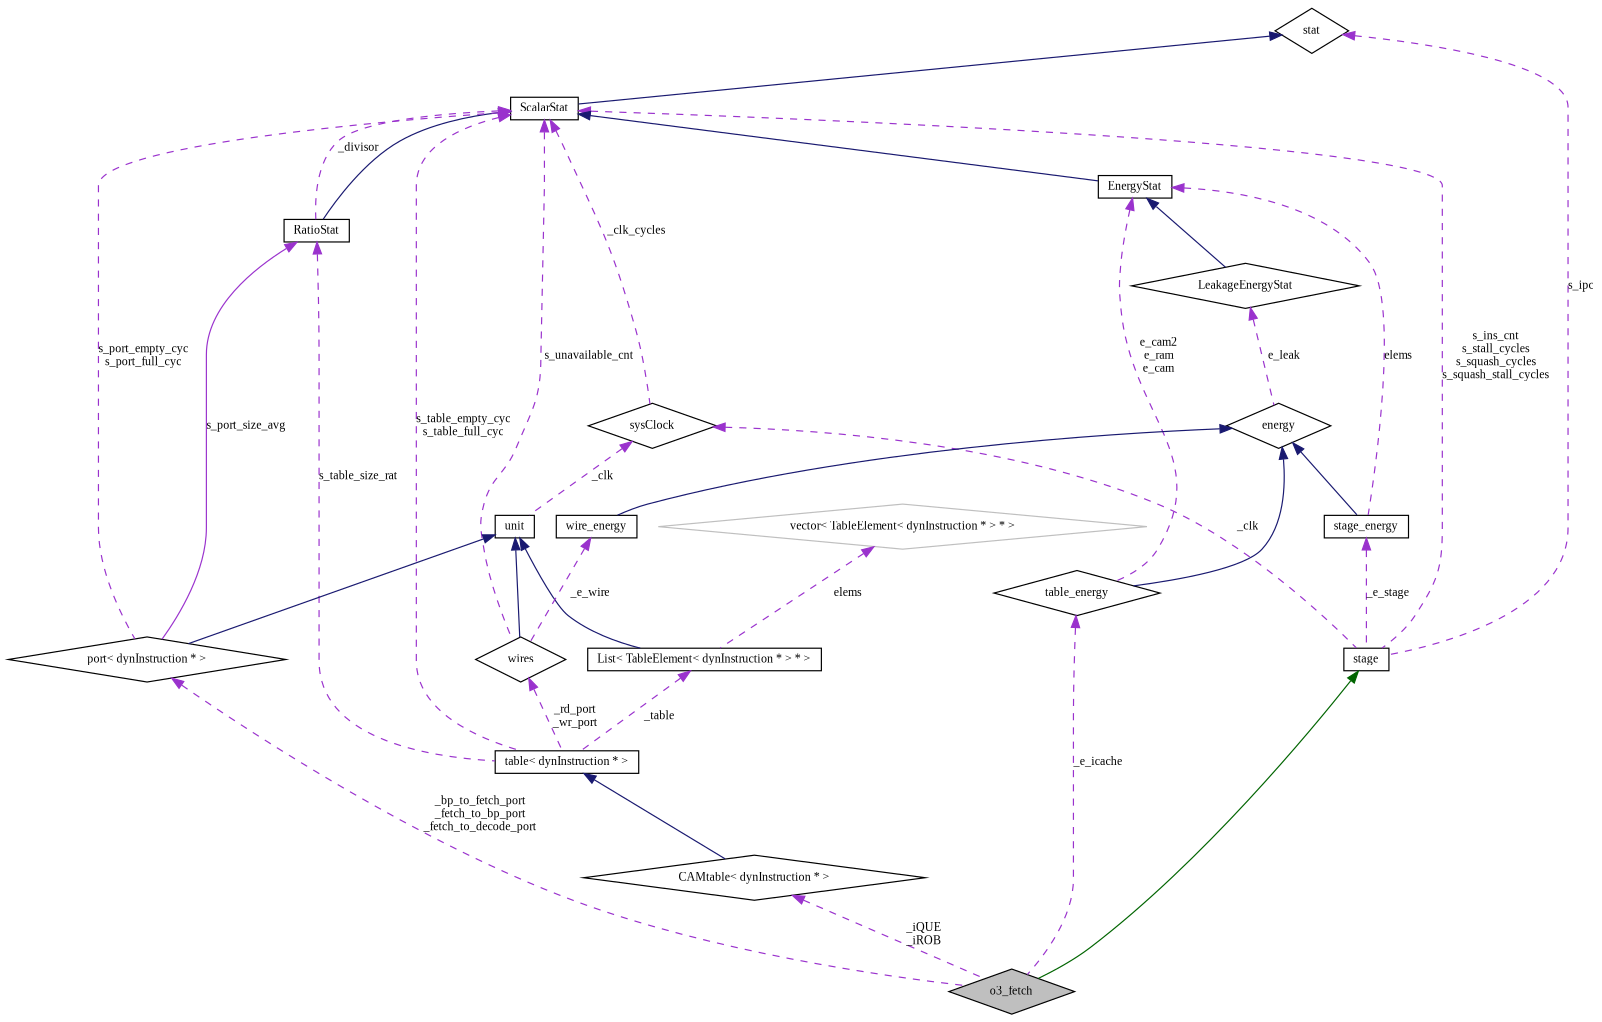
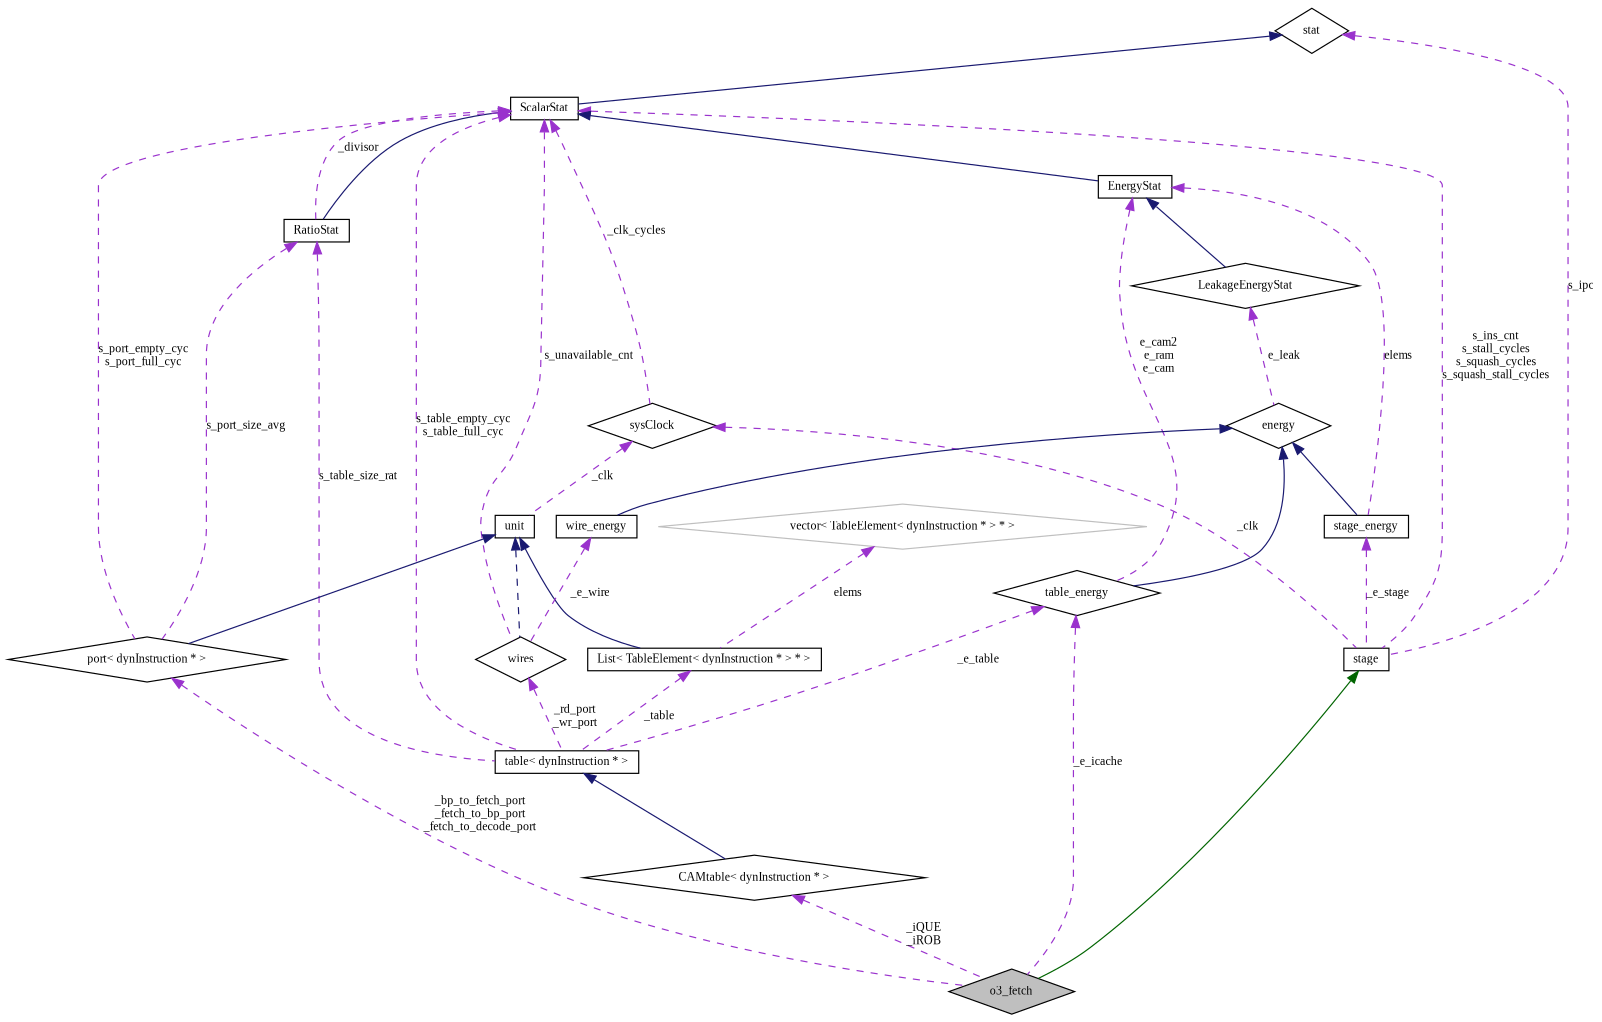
edge "port< dynInstruction * >" -> "RatioStat": style solid -> dashed
edge "wires" -> "unit": style solid -> dashed
edge "table< dynInstruction * >" -> "table_energy": added, label "_e_table"
